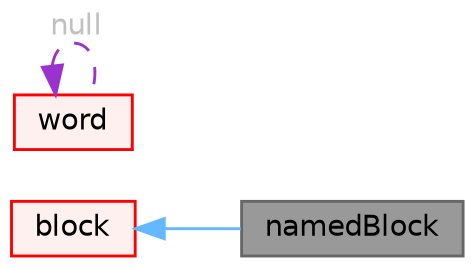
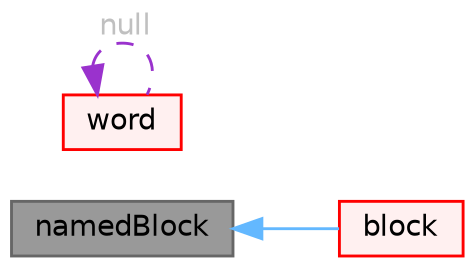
edge "namedBlock" -> "block": reversed
